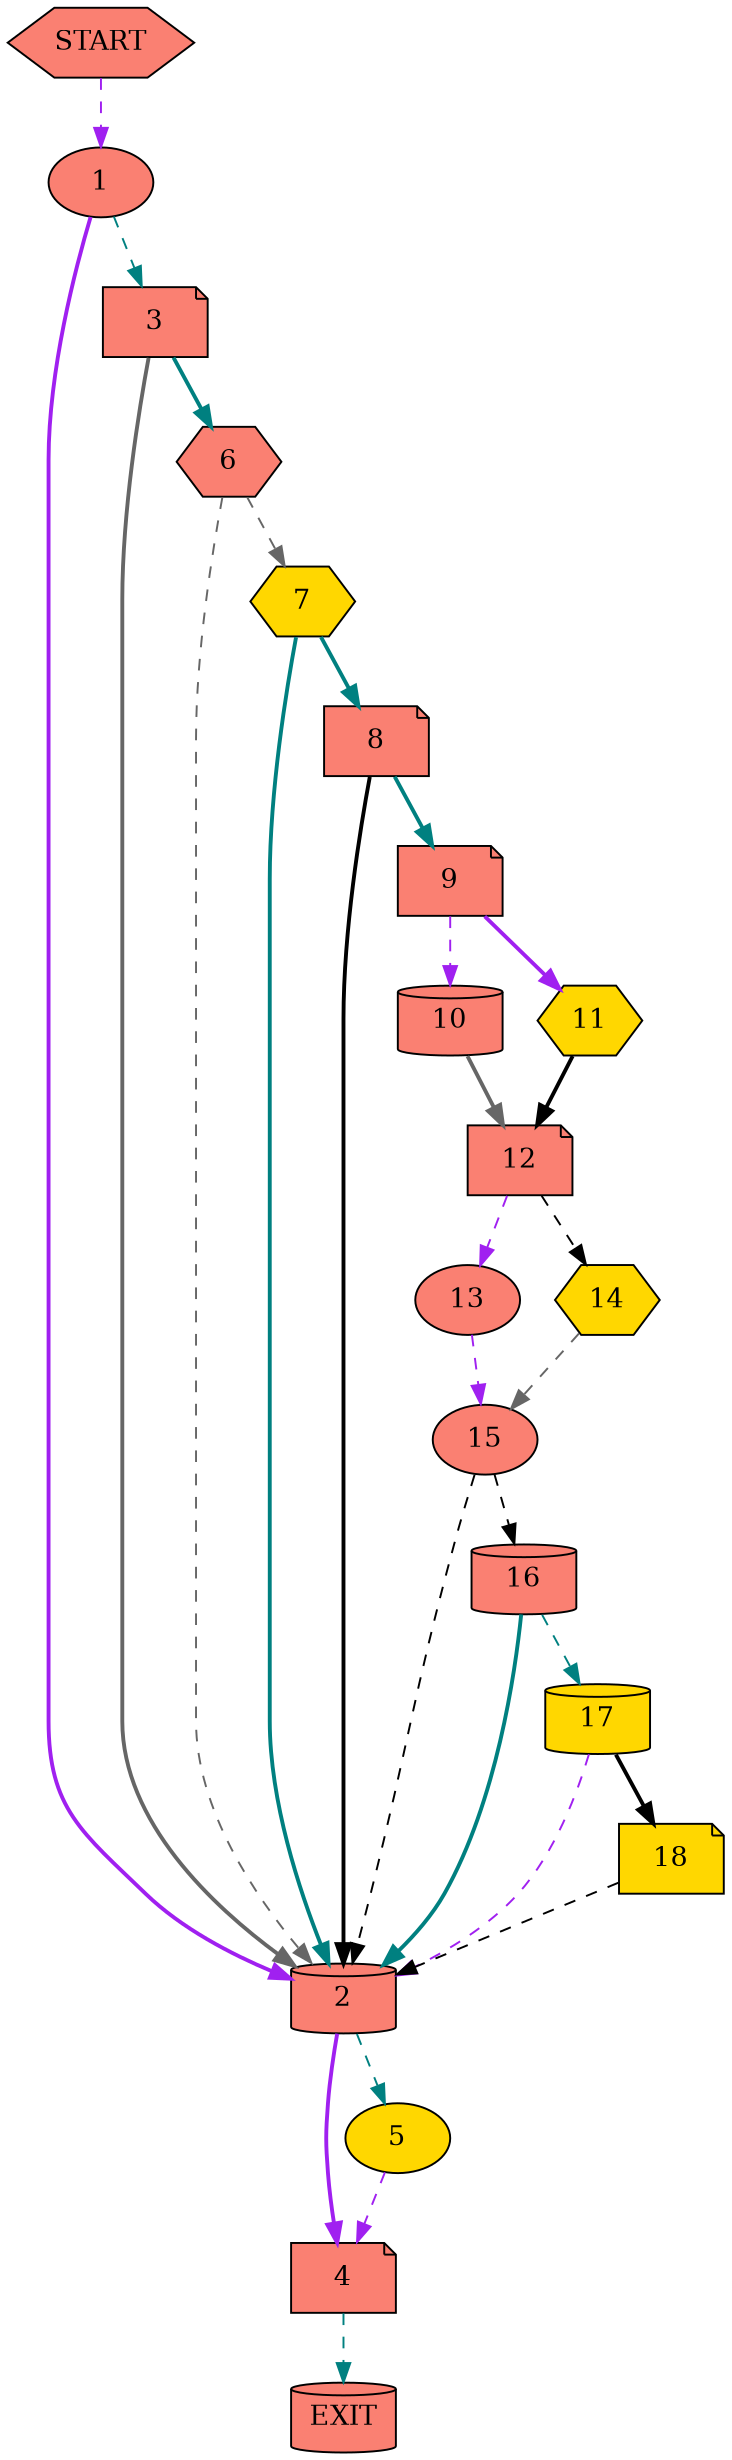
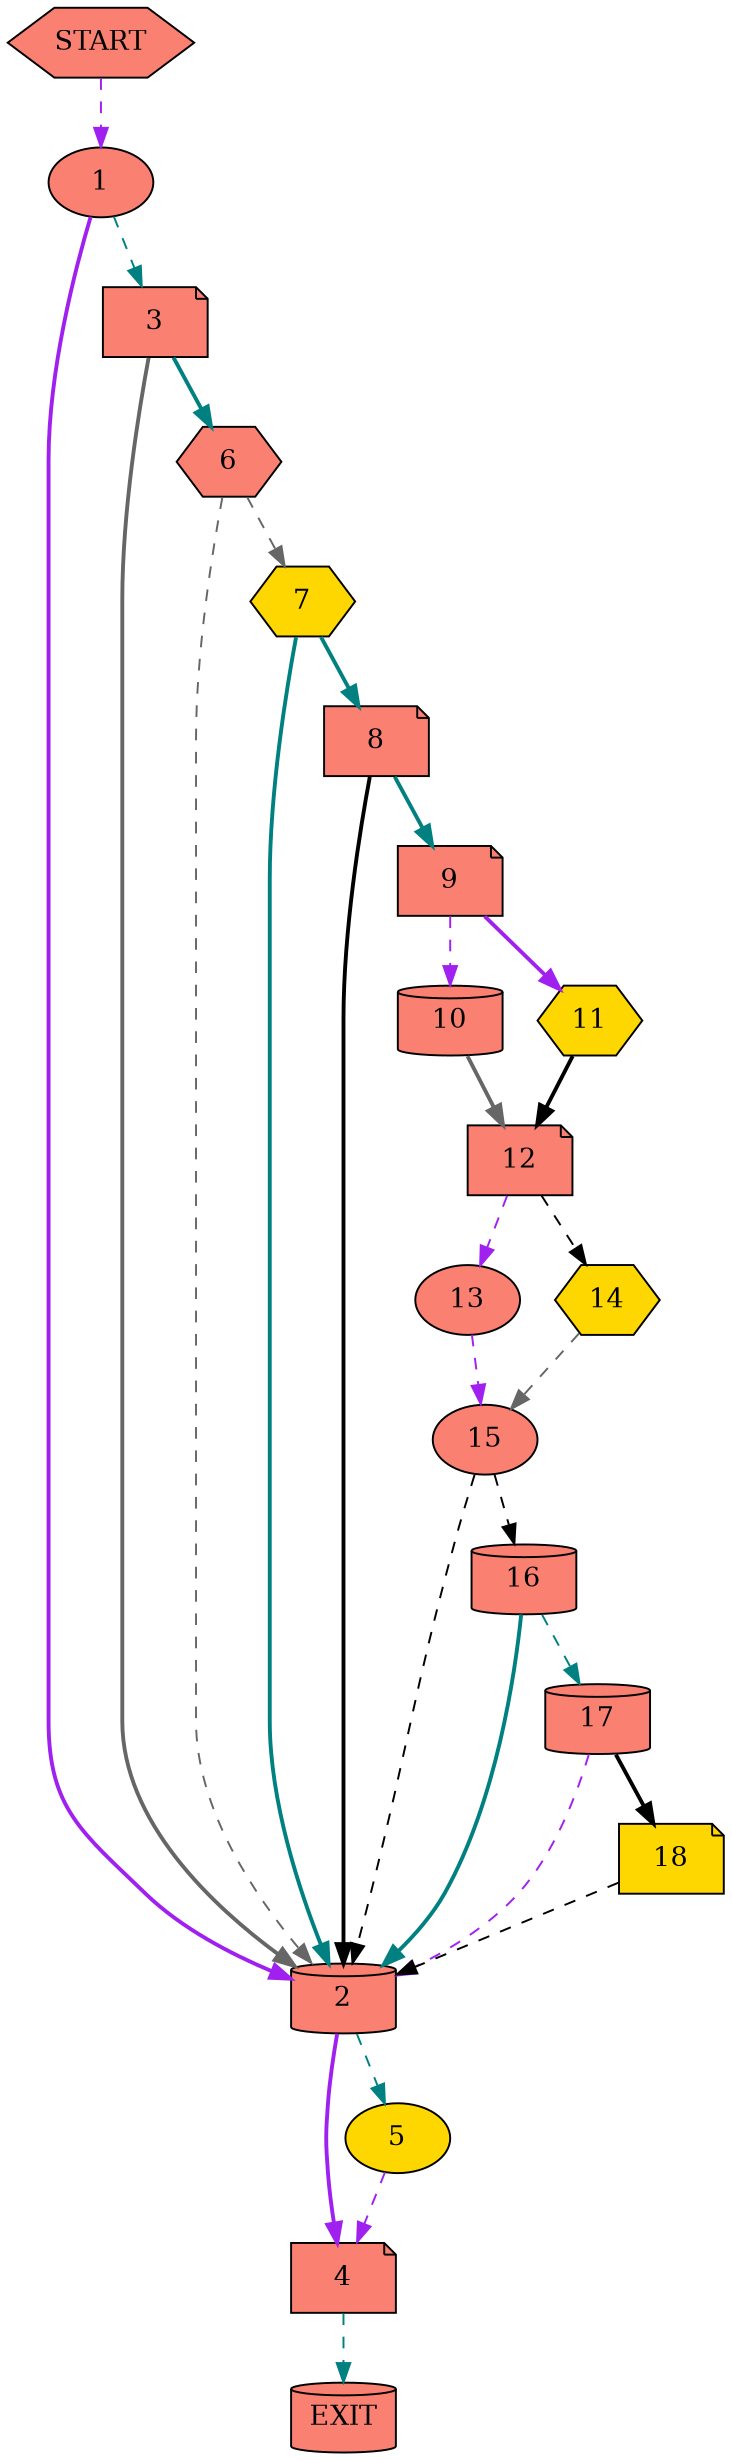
node "17": fillcolor gold -> salmon
